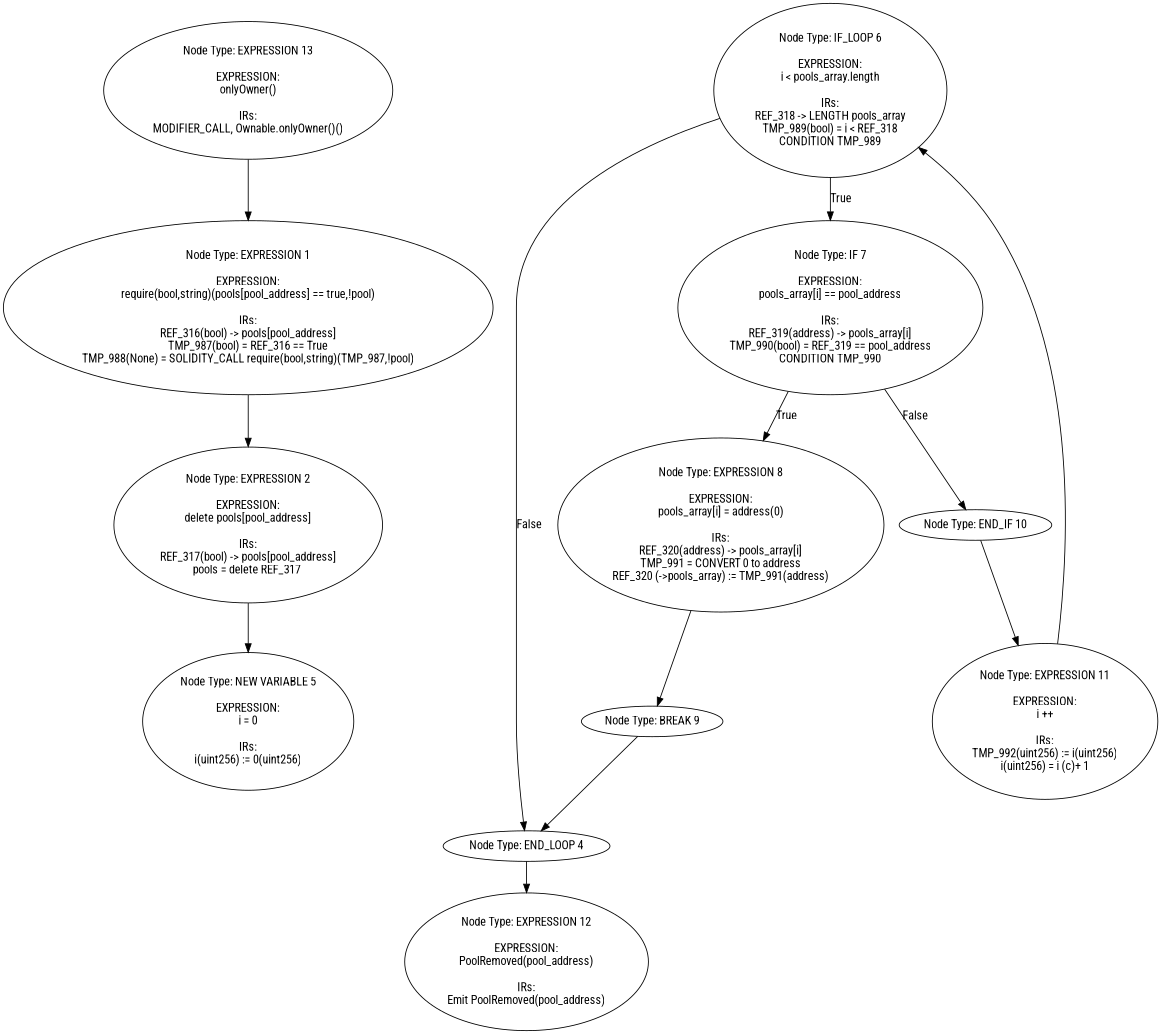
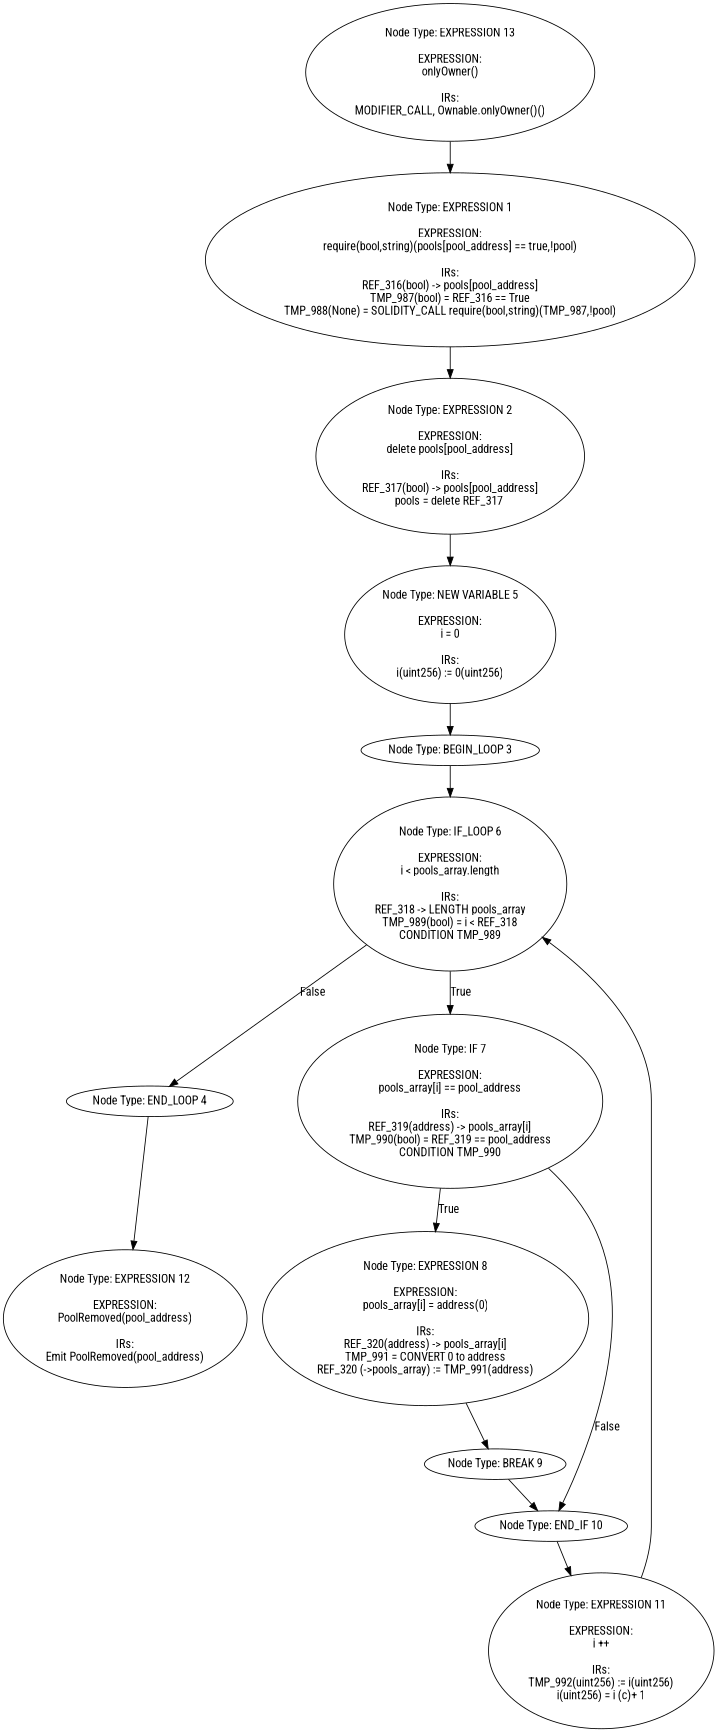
node "Node Type: BEGIN_LOOP 3": added
edge "Node Type: BREAK 9" -> "Node Type: END_LOOP 4": now "Node Type: BREAK 9" -> "Node Type: END_IF 10"
